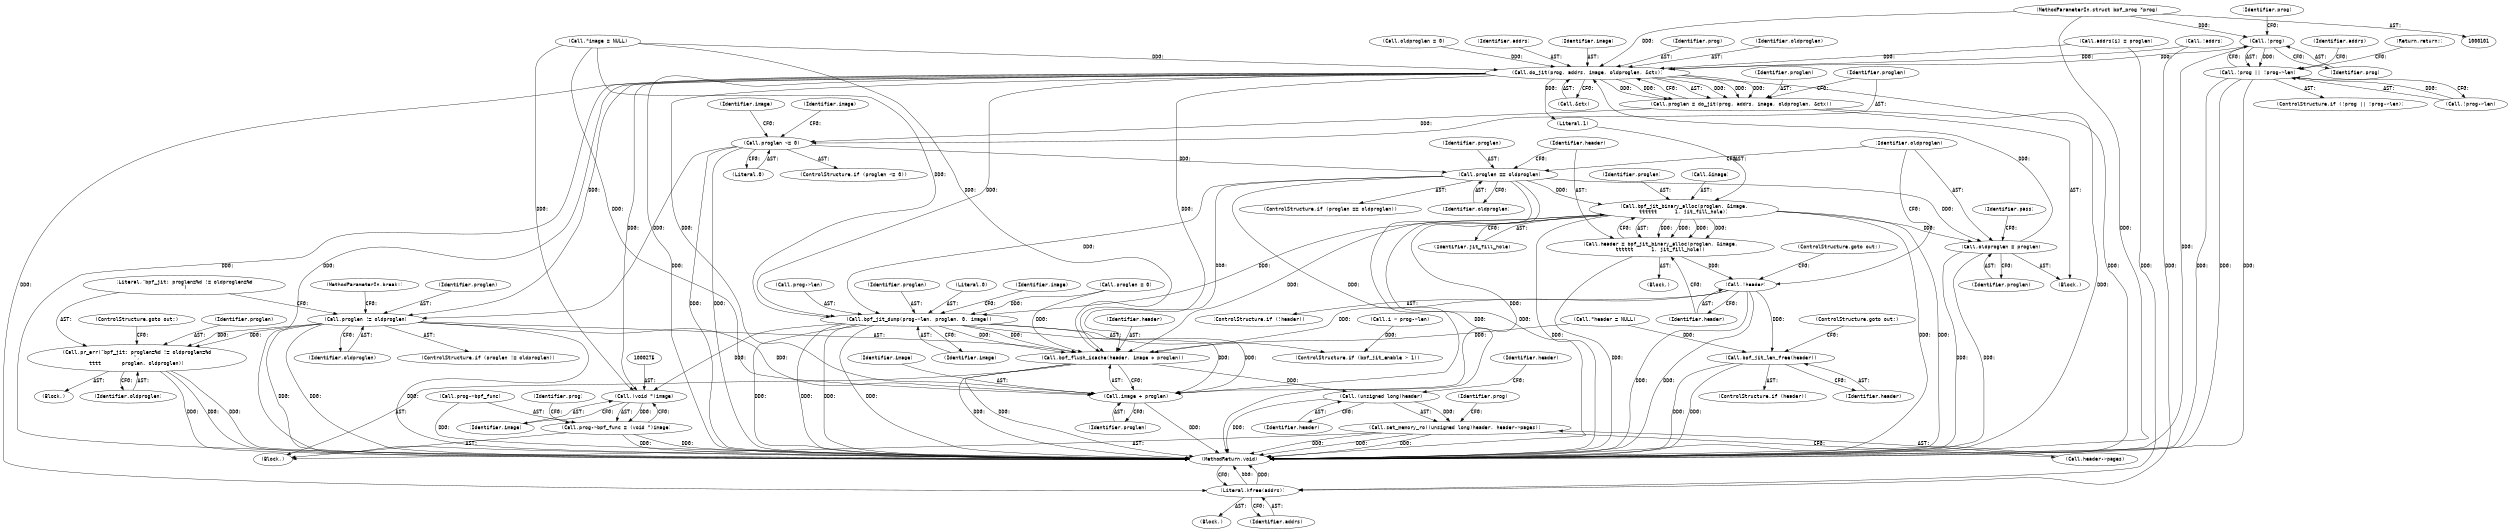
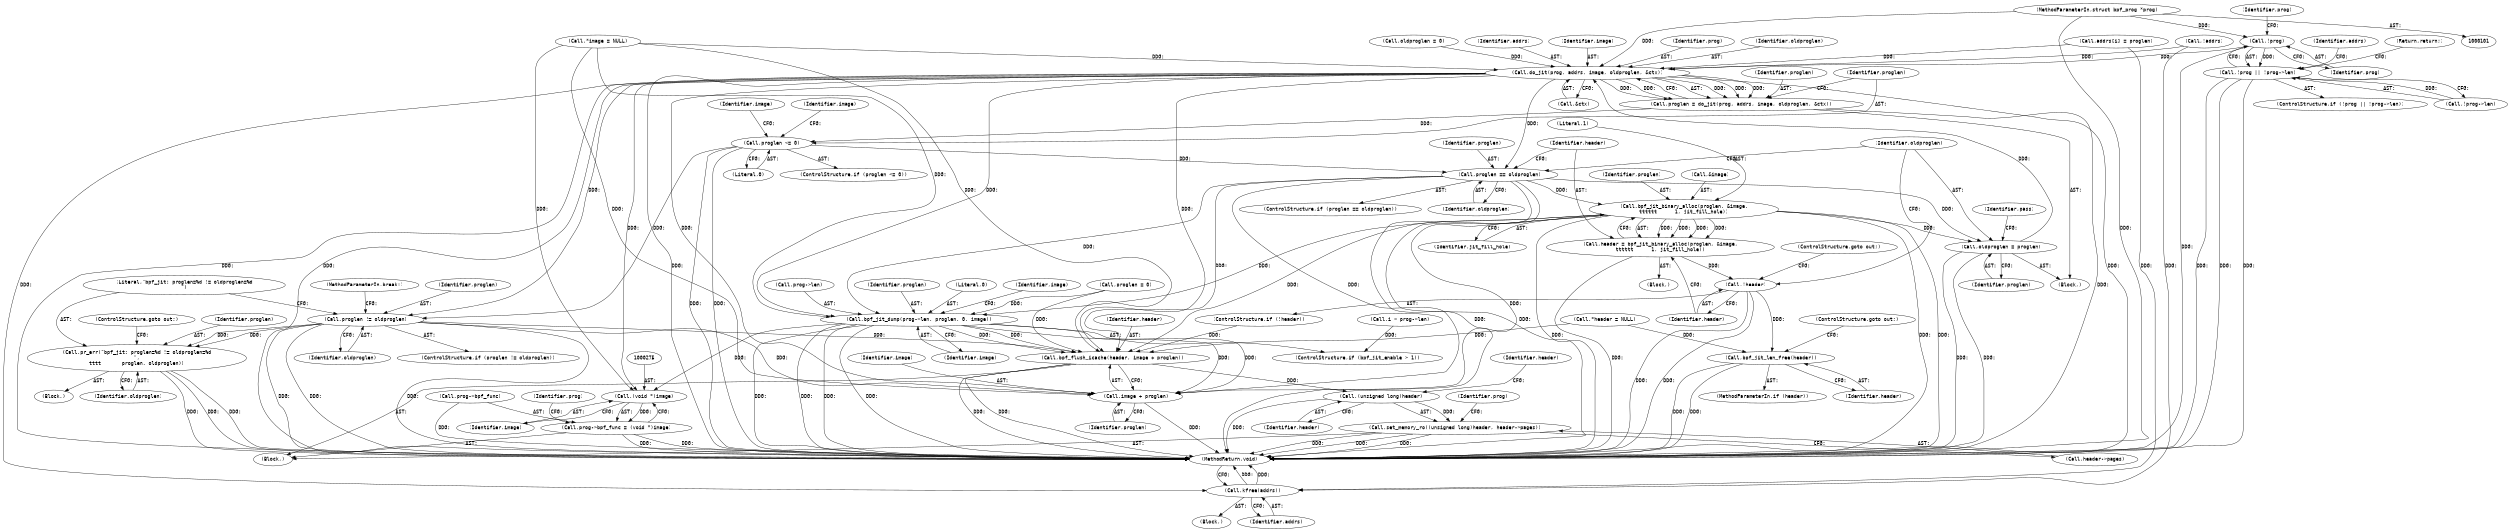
edge "(Call,do_jit(prog, addrs, image, oldproglen, &ctx))" -> "(Literal,1)": now "(Call,do_jit(prog, addrs, image, oldproglen, &ctx))" -> "(Call,proglen == oldproglen)"
edge "(Call,!header)" -> "(Call,bpf_flush_icache(header, image + proglen))": now "(ControlStructure,if (!header))" -> "(Call,bpf_flush_icache(header, image + proglen))"
edge "(Call,proglen != oldproglen)" -> "(Call,bpf_flush_icache(header, image + proglen))": label "AST: " -> "DDG: "
node "(ControlStructure,if (header))": label "(ControlStructure,if (header))" -> "(MethodParameterIn,if (header))"
node "(Literal,kfree(addrs))": label "(Literal,kfree(addrs))" -> "(Call,kfree(addrs))"
